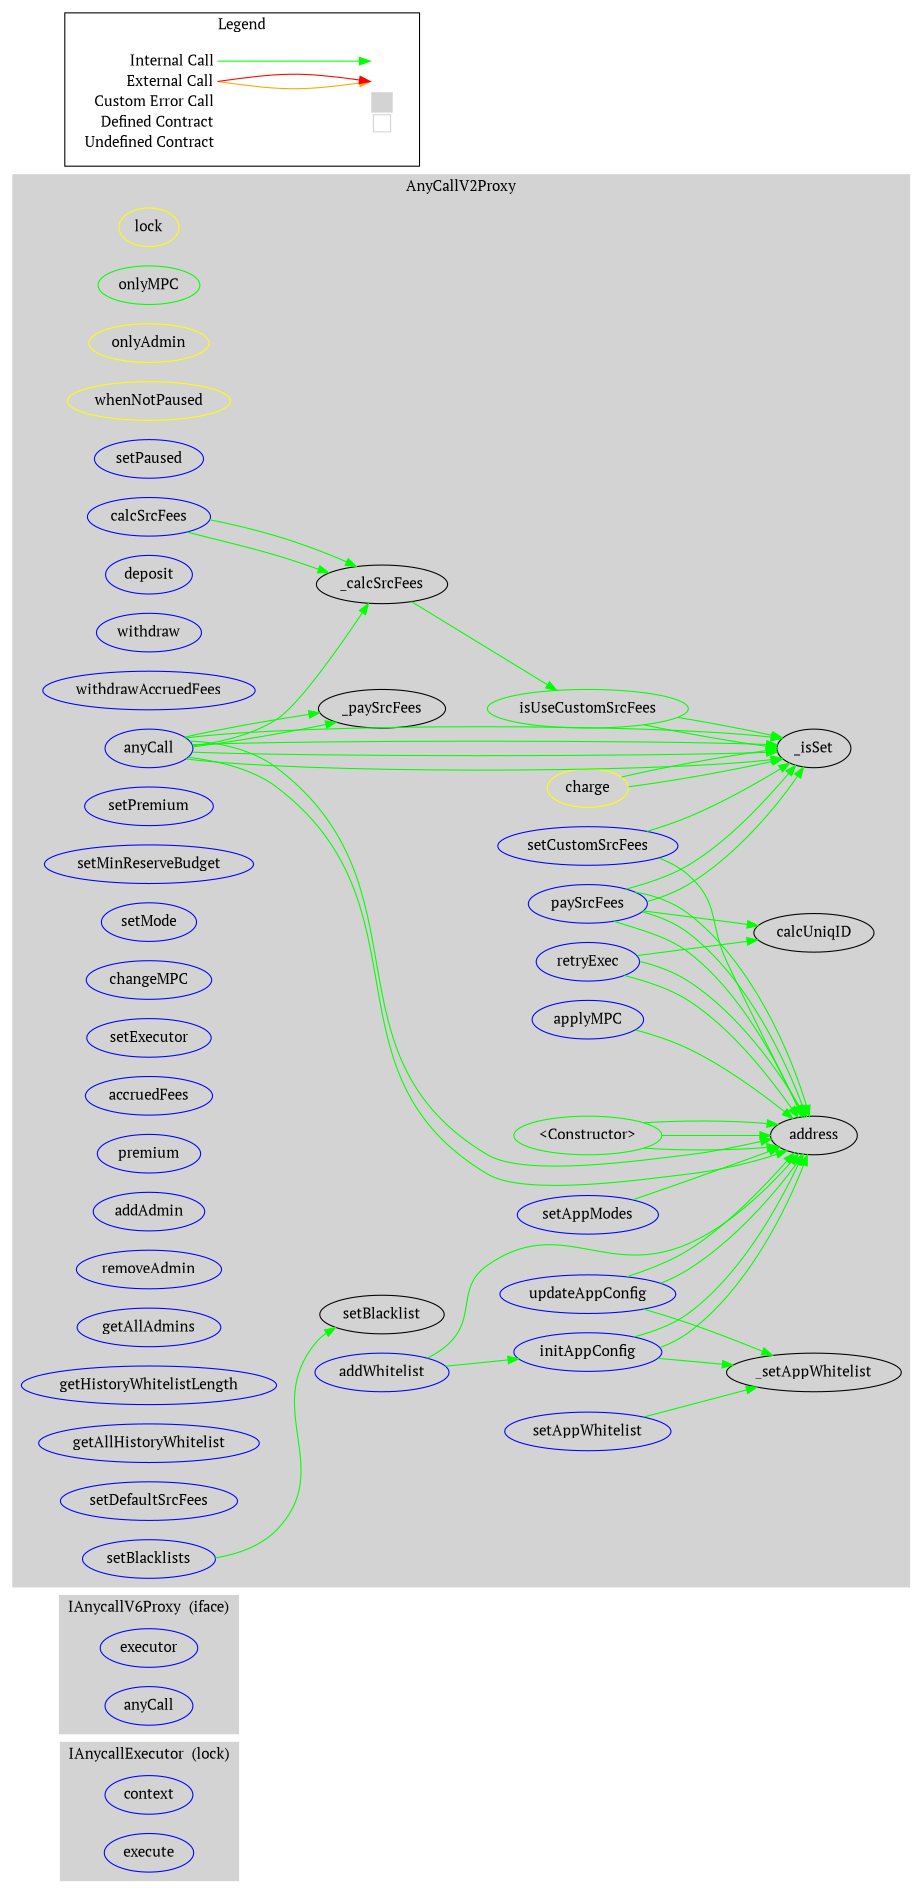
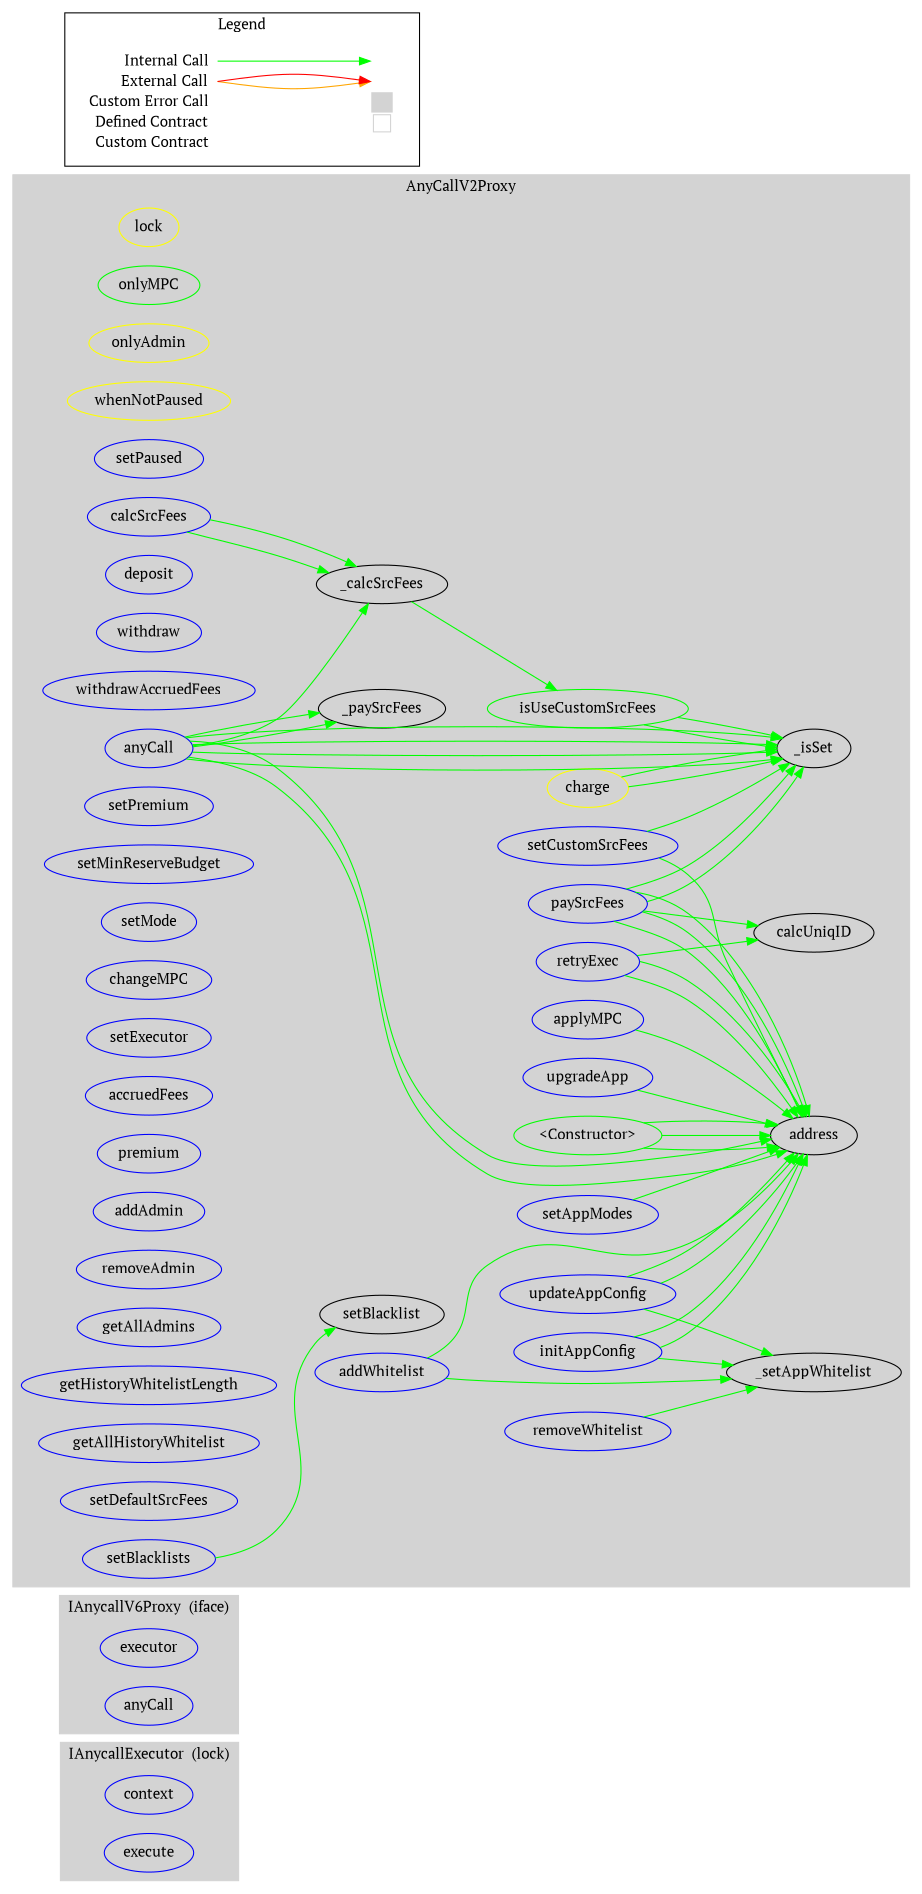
node "Internal Call": text "Undefined Contract" -> "Custom Contract"
node "upgradeApp": added
edge "addWhitelist" -> "initAppConfig": now "addWhitelist" -> "_setAppWhitelist"
node "setAppWhitelist": label "setAppWhitelist" -> "removeWhitelist"
